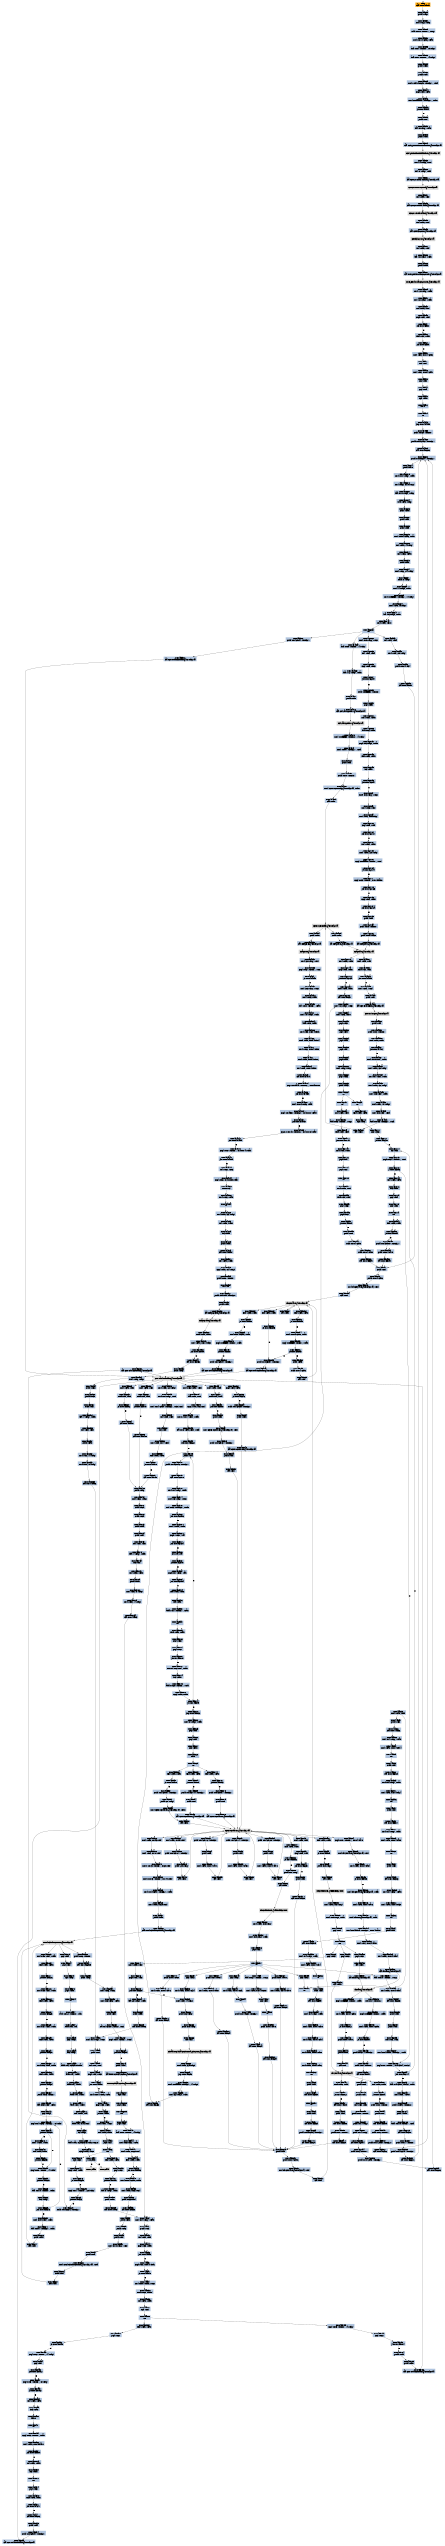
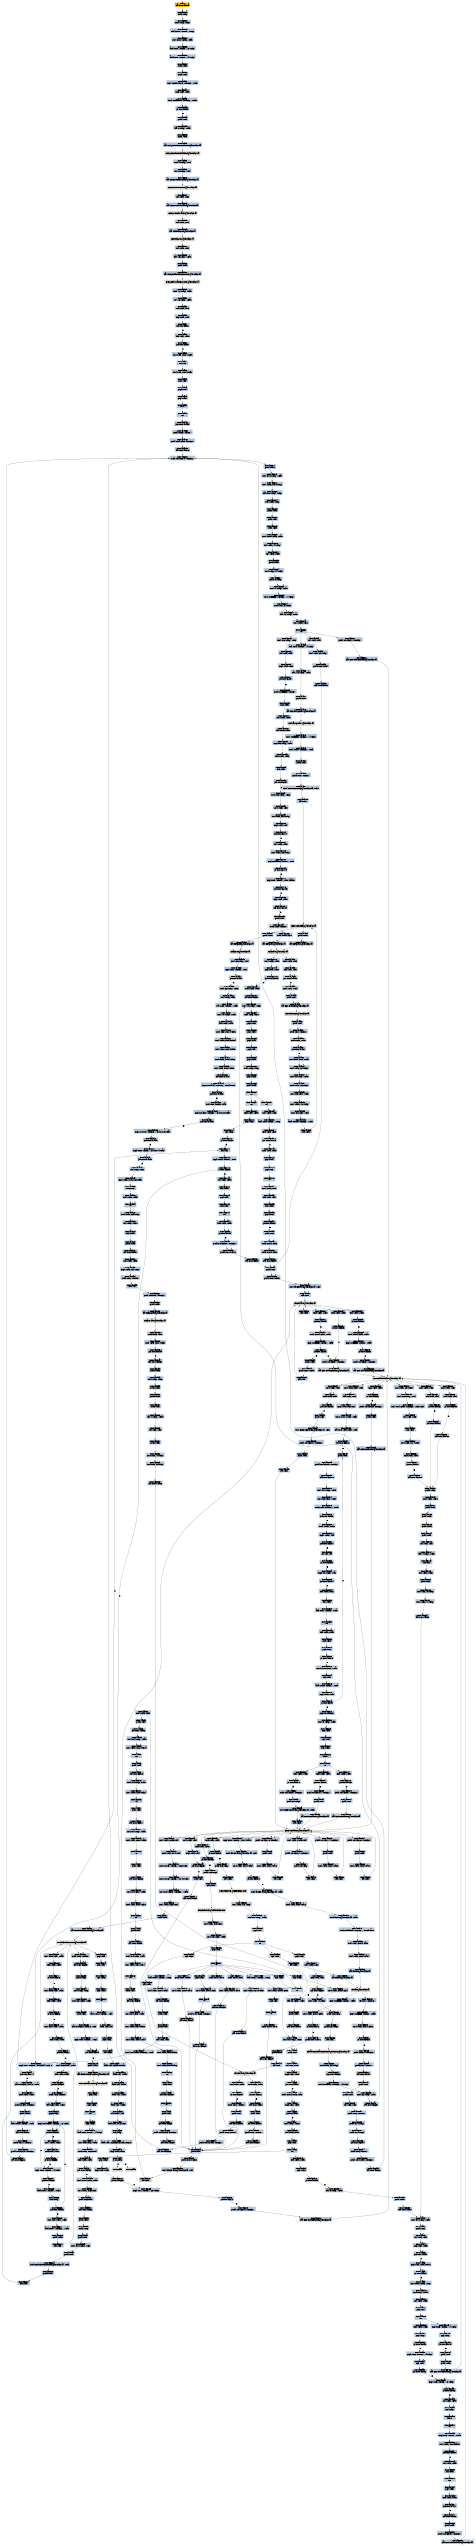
edge "0x00456c30 call GetModuleHandleA@kernel32.dll" -> "0x00456c2b pushl $0x46c61c<UINT32>": reversed
